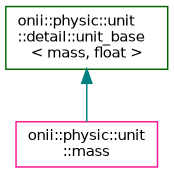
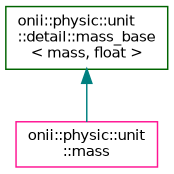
node "onii::physic::unit ::detail::unit_base < mass, float >": label "onii::physic::unit ::detail::unit_base < mass, float >" -> "onii::physic::unit ::detail::mass_base < mass, float >"
